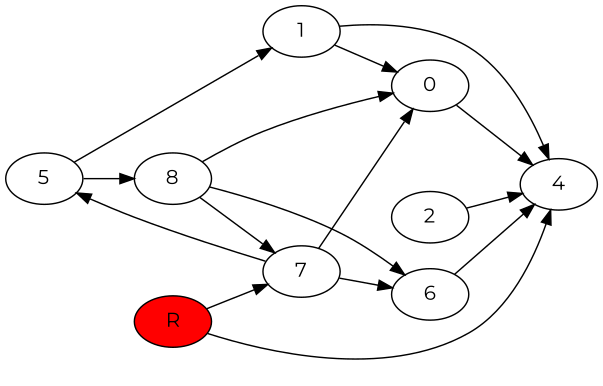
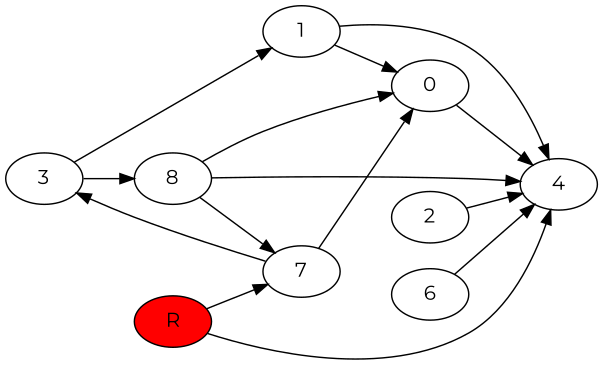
node "5": label "5" -> "3"
edge "8" -> "6": now "8" -> "4"
edge "7" -> "6": removed
